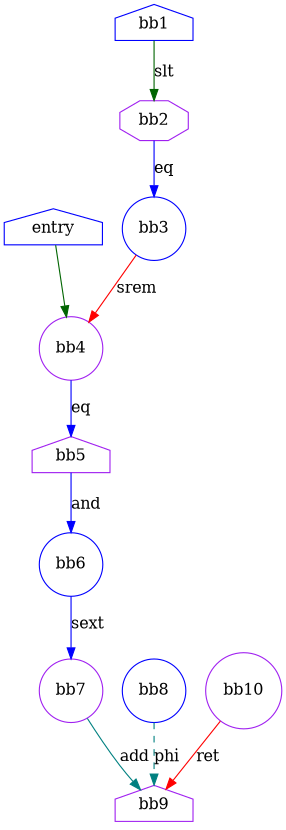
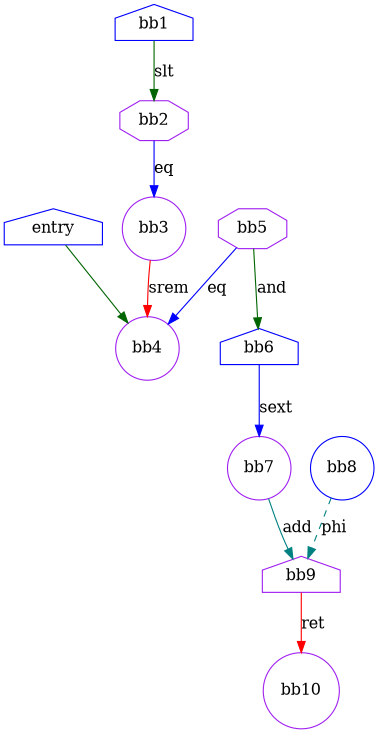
node "bb3": color blue -> purple
edge "bb4" -> "bb5": reversed
node "bb5": shape house -> octagon
edge "bb5" -> "bb6": color blue -> darkgreen
node "bb6": shape circle -> house
edge "bb10" -> "bb9": reversed
